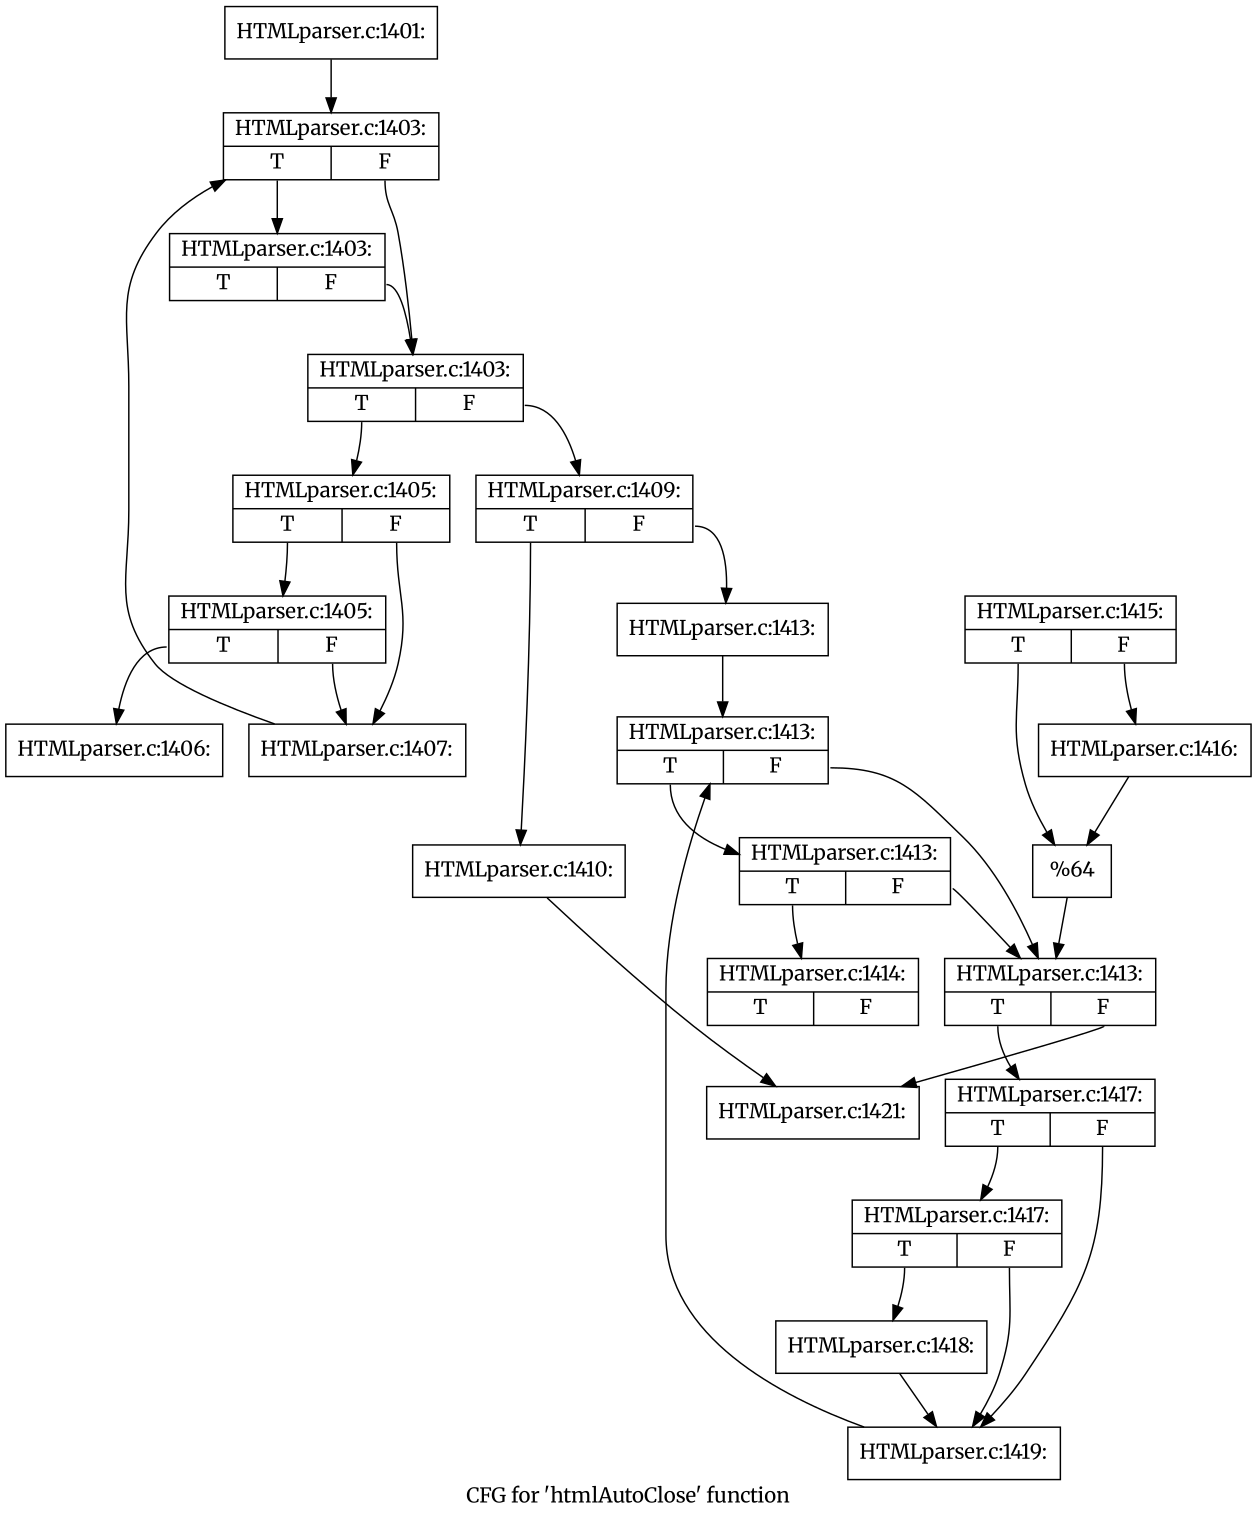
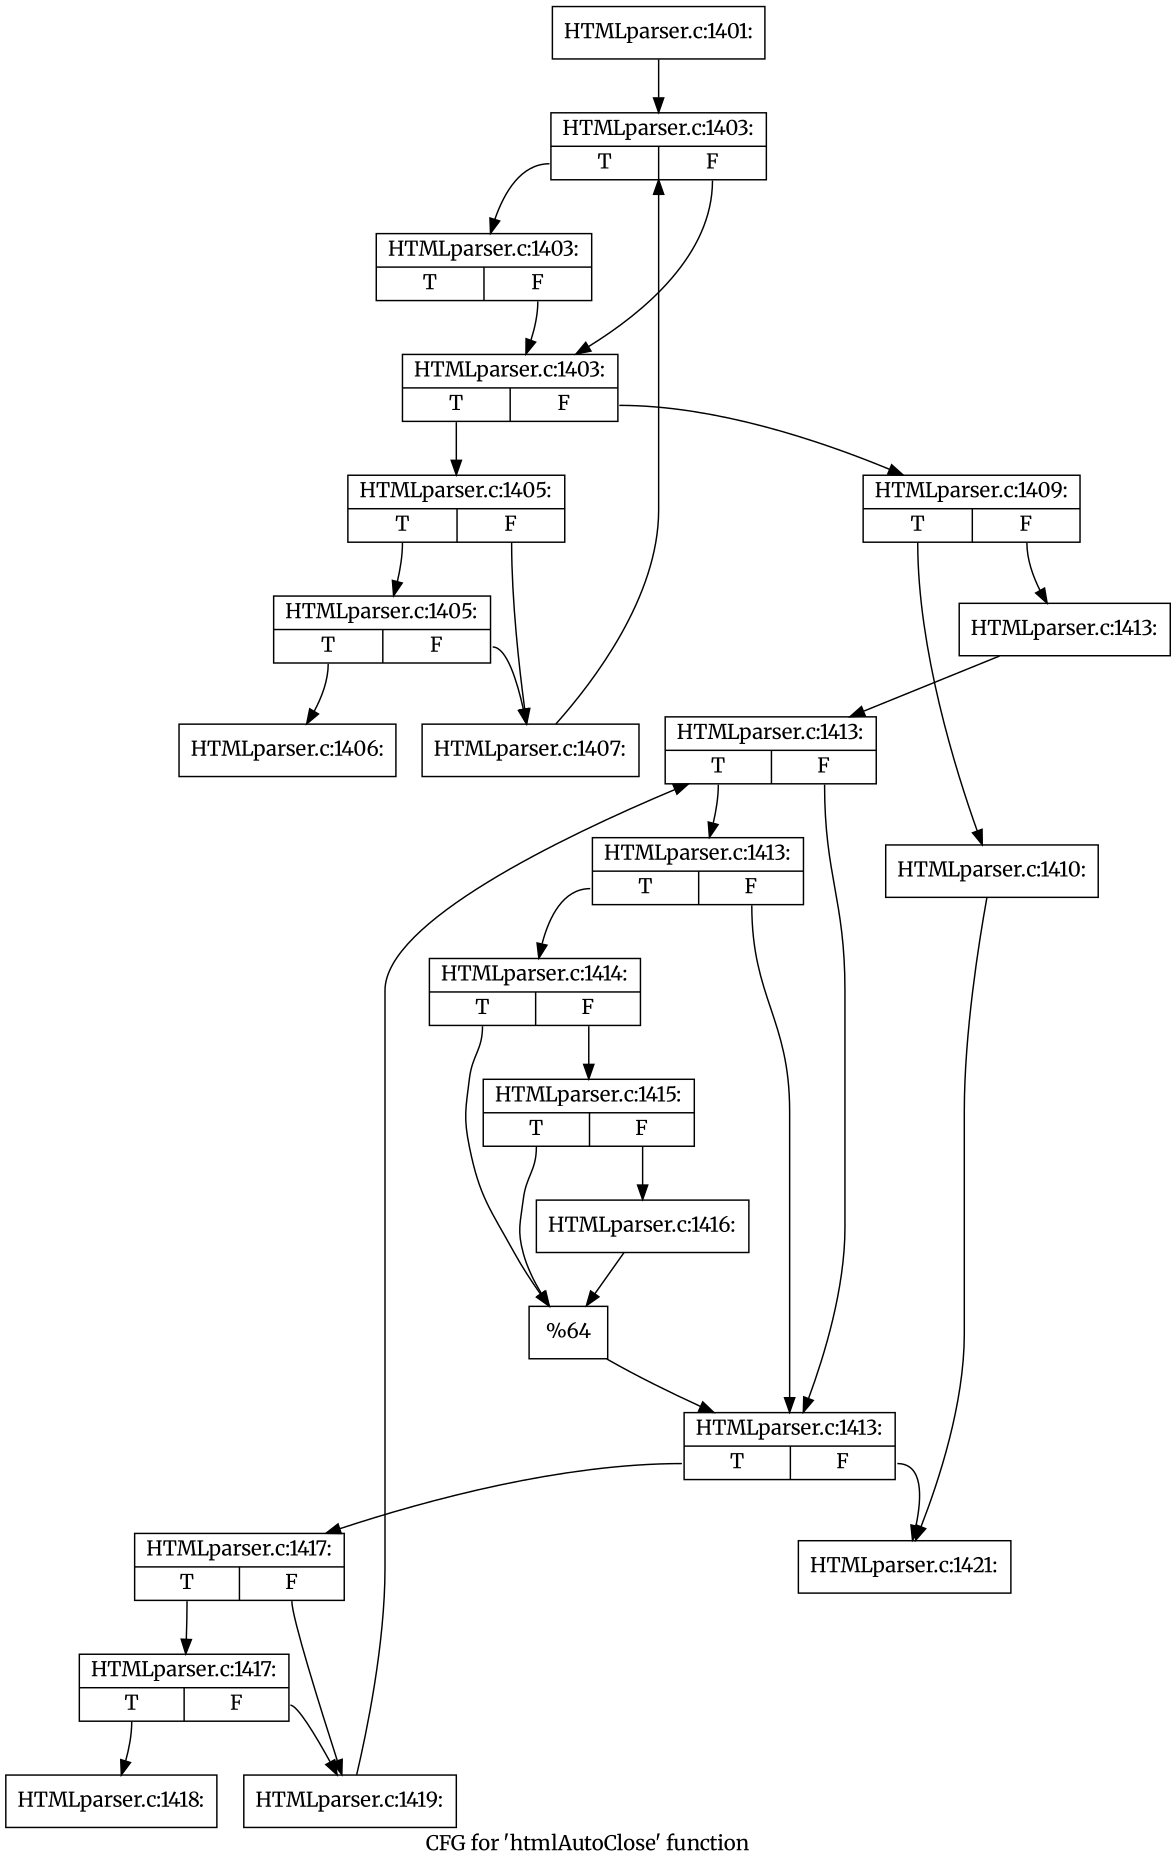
edge "HTMLparser.c:1414:" -> "HTMLparser.c:1415:": added
edge "HTMLparser.c:1414:" -> "%64": added
edge "HTMLparser.c:1418:" -> "HTMLparser.c:1419:": removed
